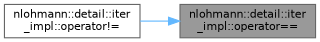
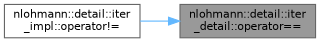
node "nlohmann::detail::iter _impl::operator==": label "nlohmann::detail::iter _impl::operator==" -> "nlohmann::detail::iter _detail::operator=="
